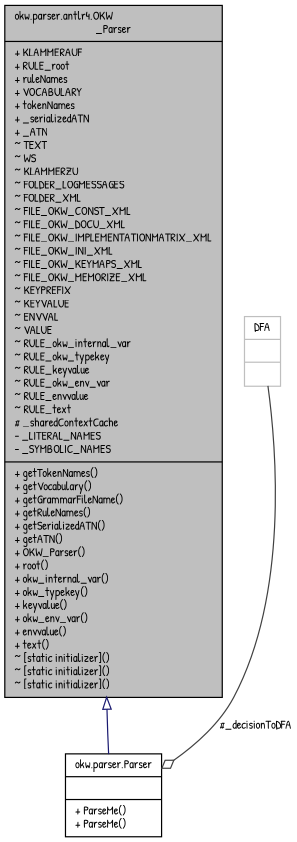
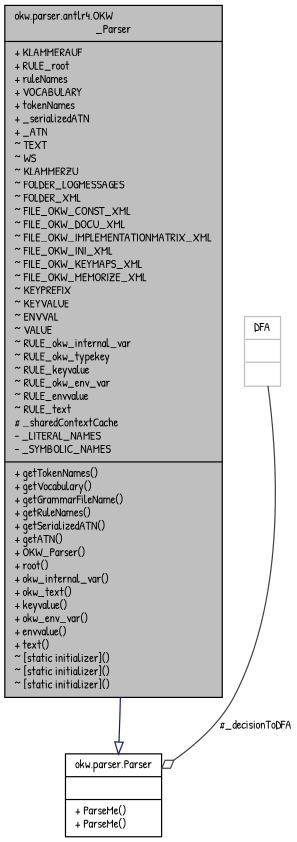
node "okw.parser.antlr4.OKW": text "+ okw_typekey()" -> "+ okw_text()"
edge "okw.parser.Parser" -> "okw.parser.antlr4.OKW": reversed
